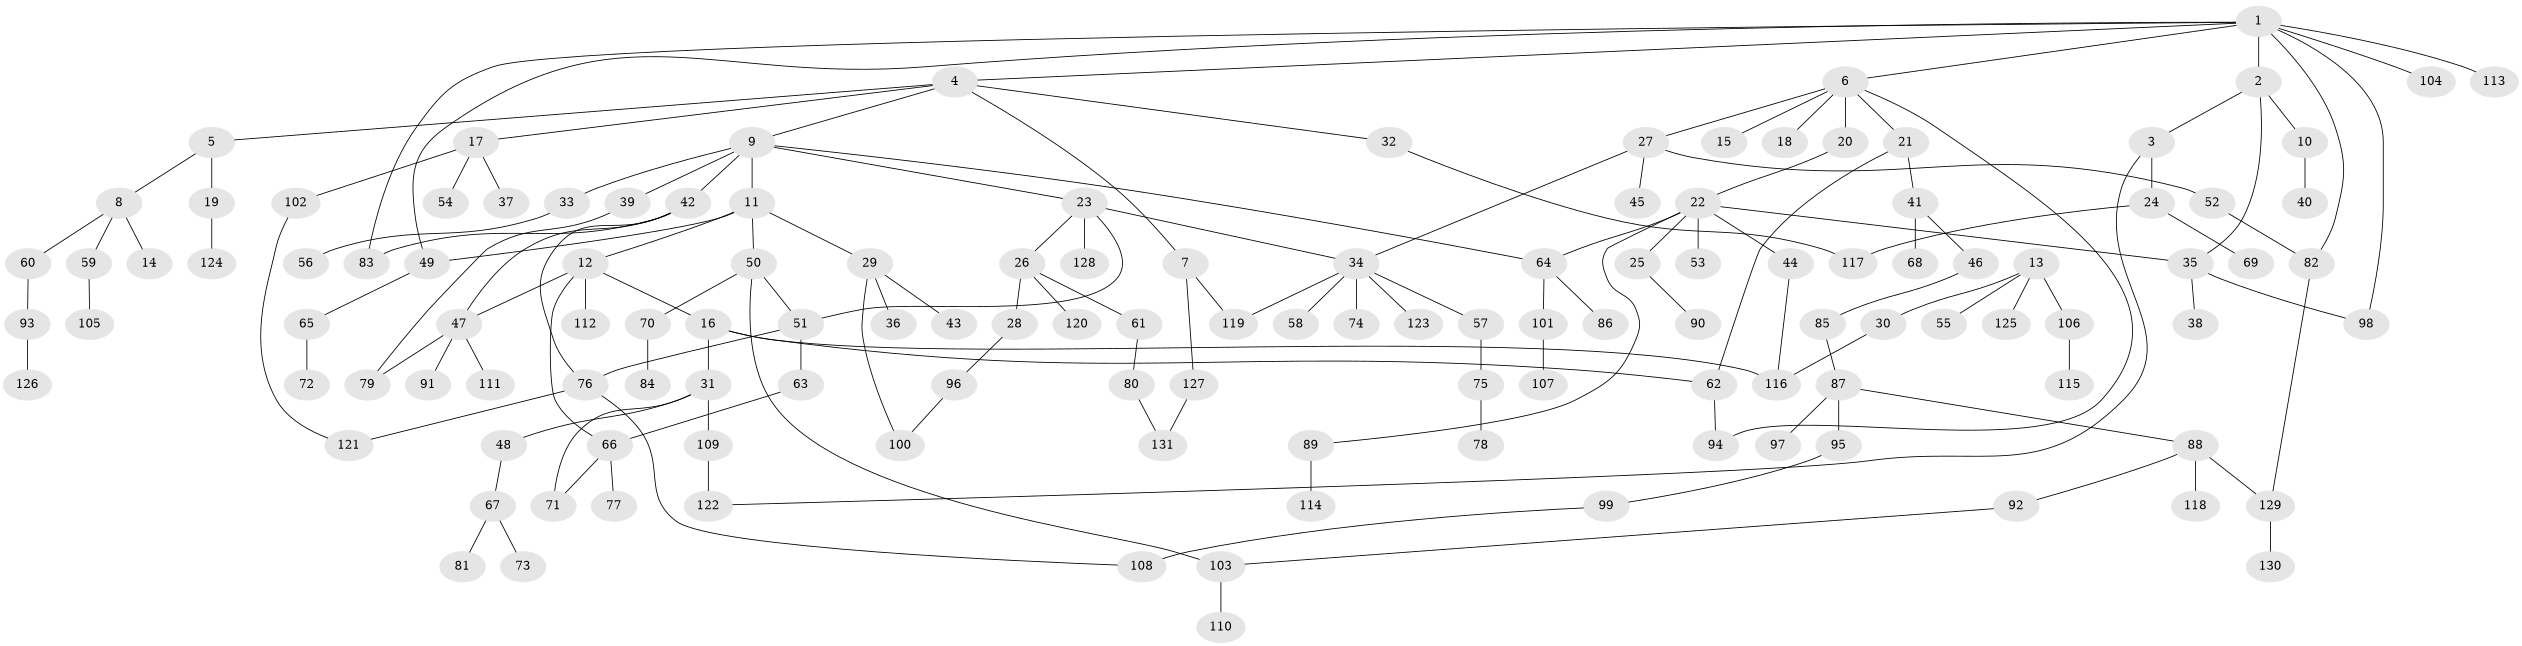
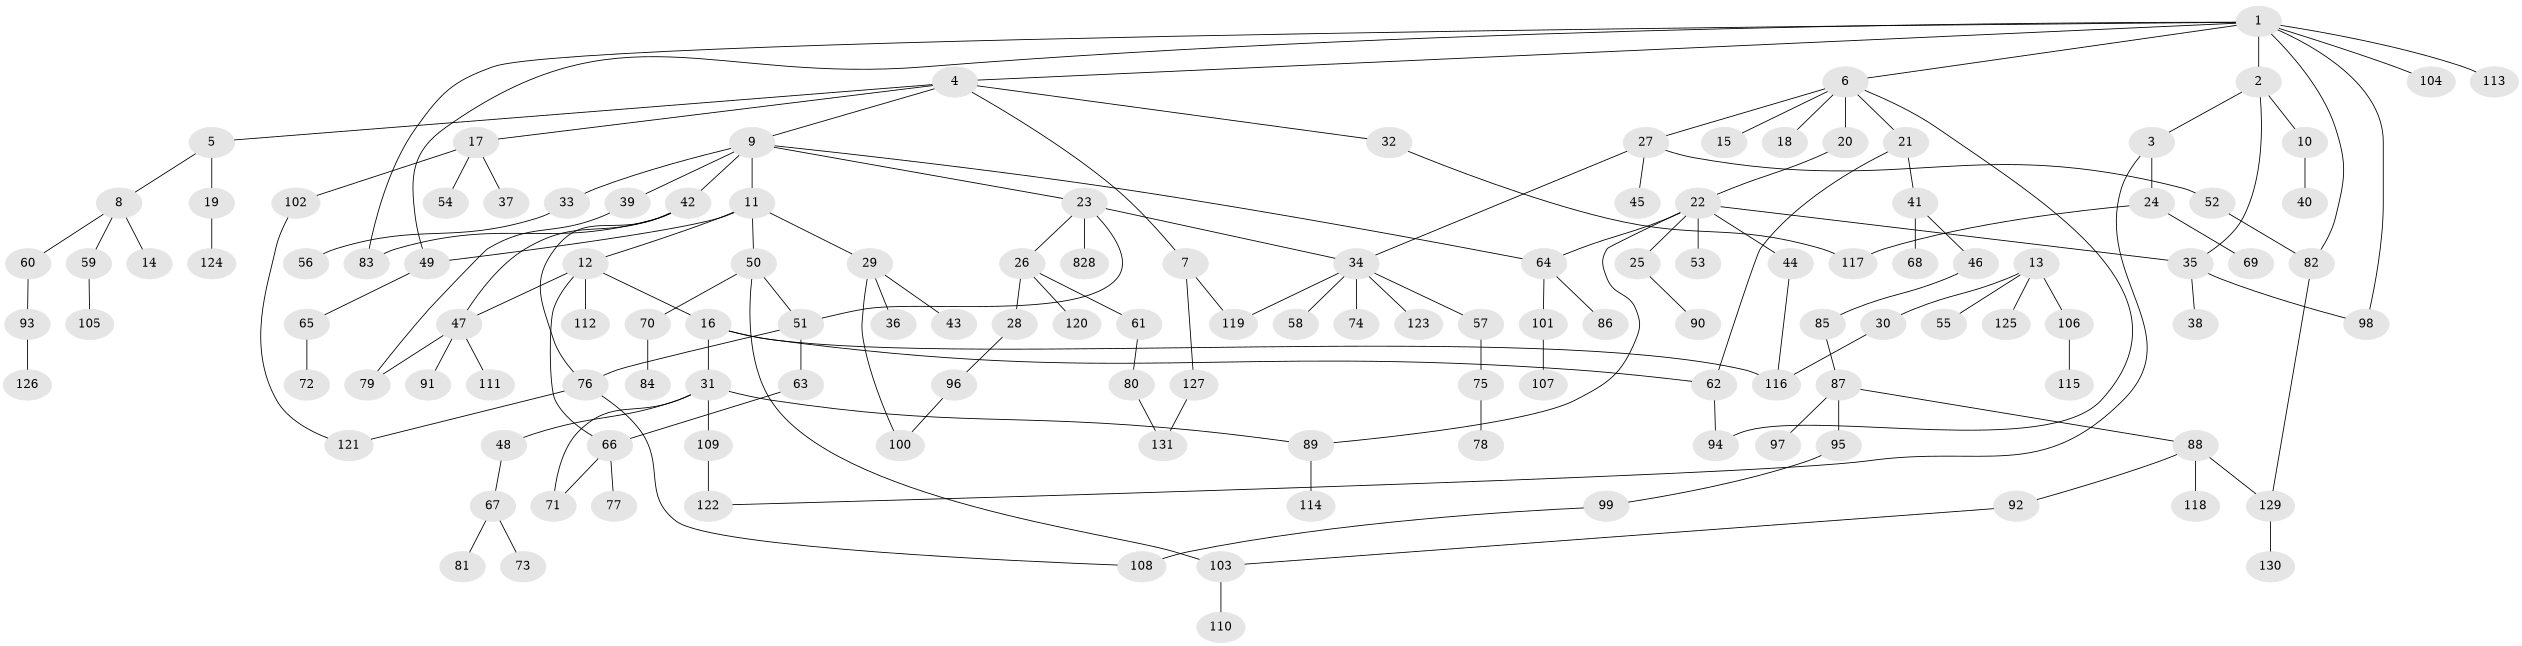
node "128": label "128" -> "828"
edge "31" -- "89": added
